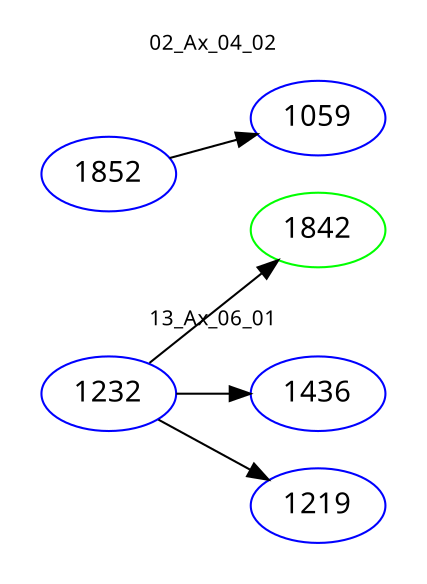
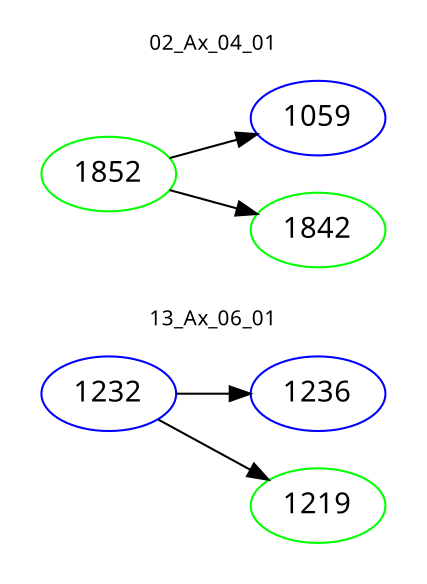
cluster "02_Ax_04_02": label "02_Ax_04_02" -> "02_Ax_04_01"
node "1852": color blue -> green
edge "1232" -> "1842": now "1852" -> "1842"
node "1436": label "1436" -> "1236"
node "1219": color blue -> green
